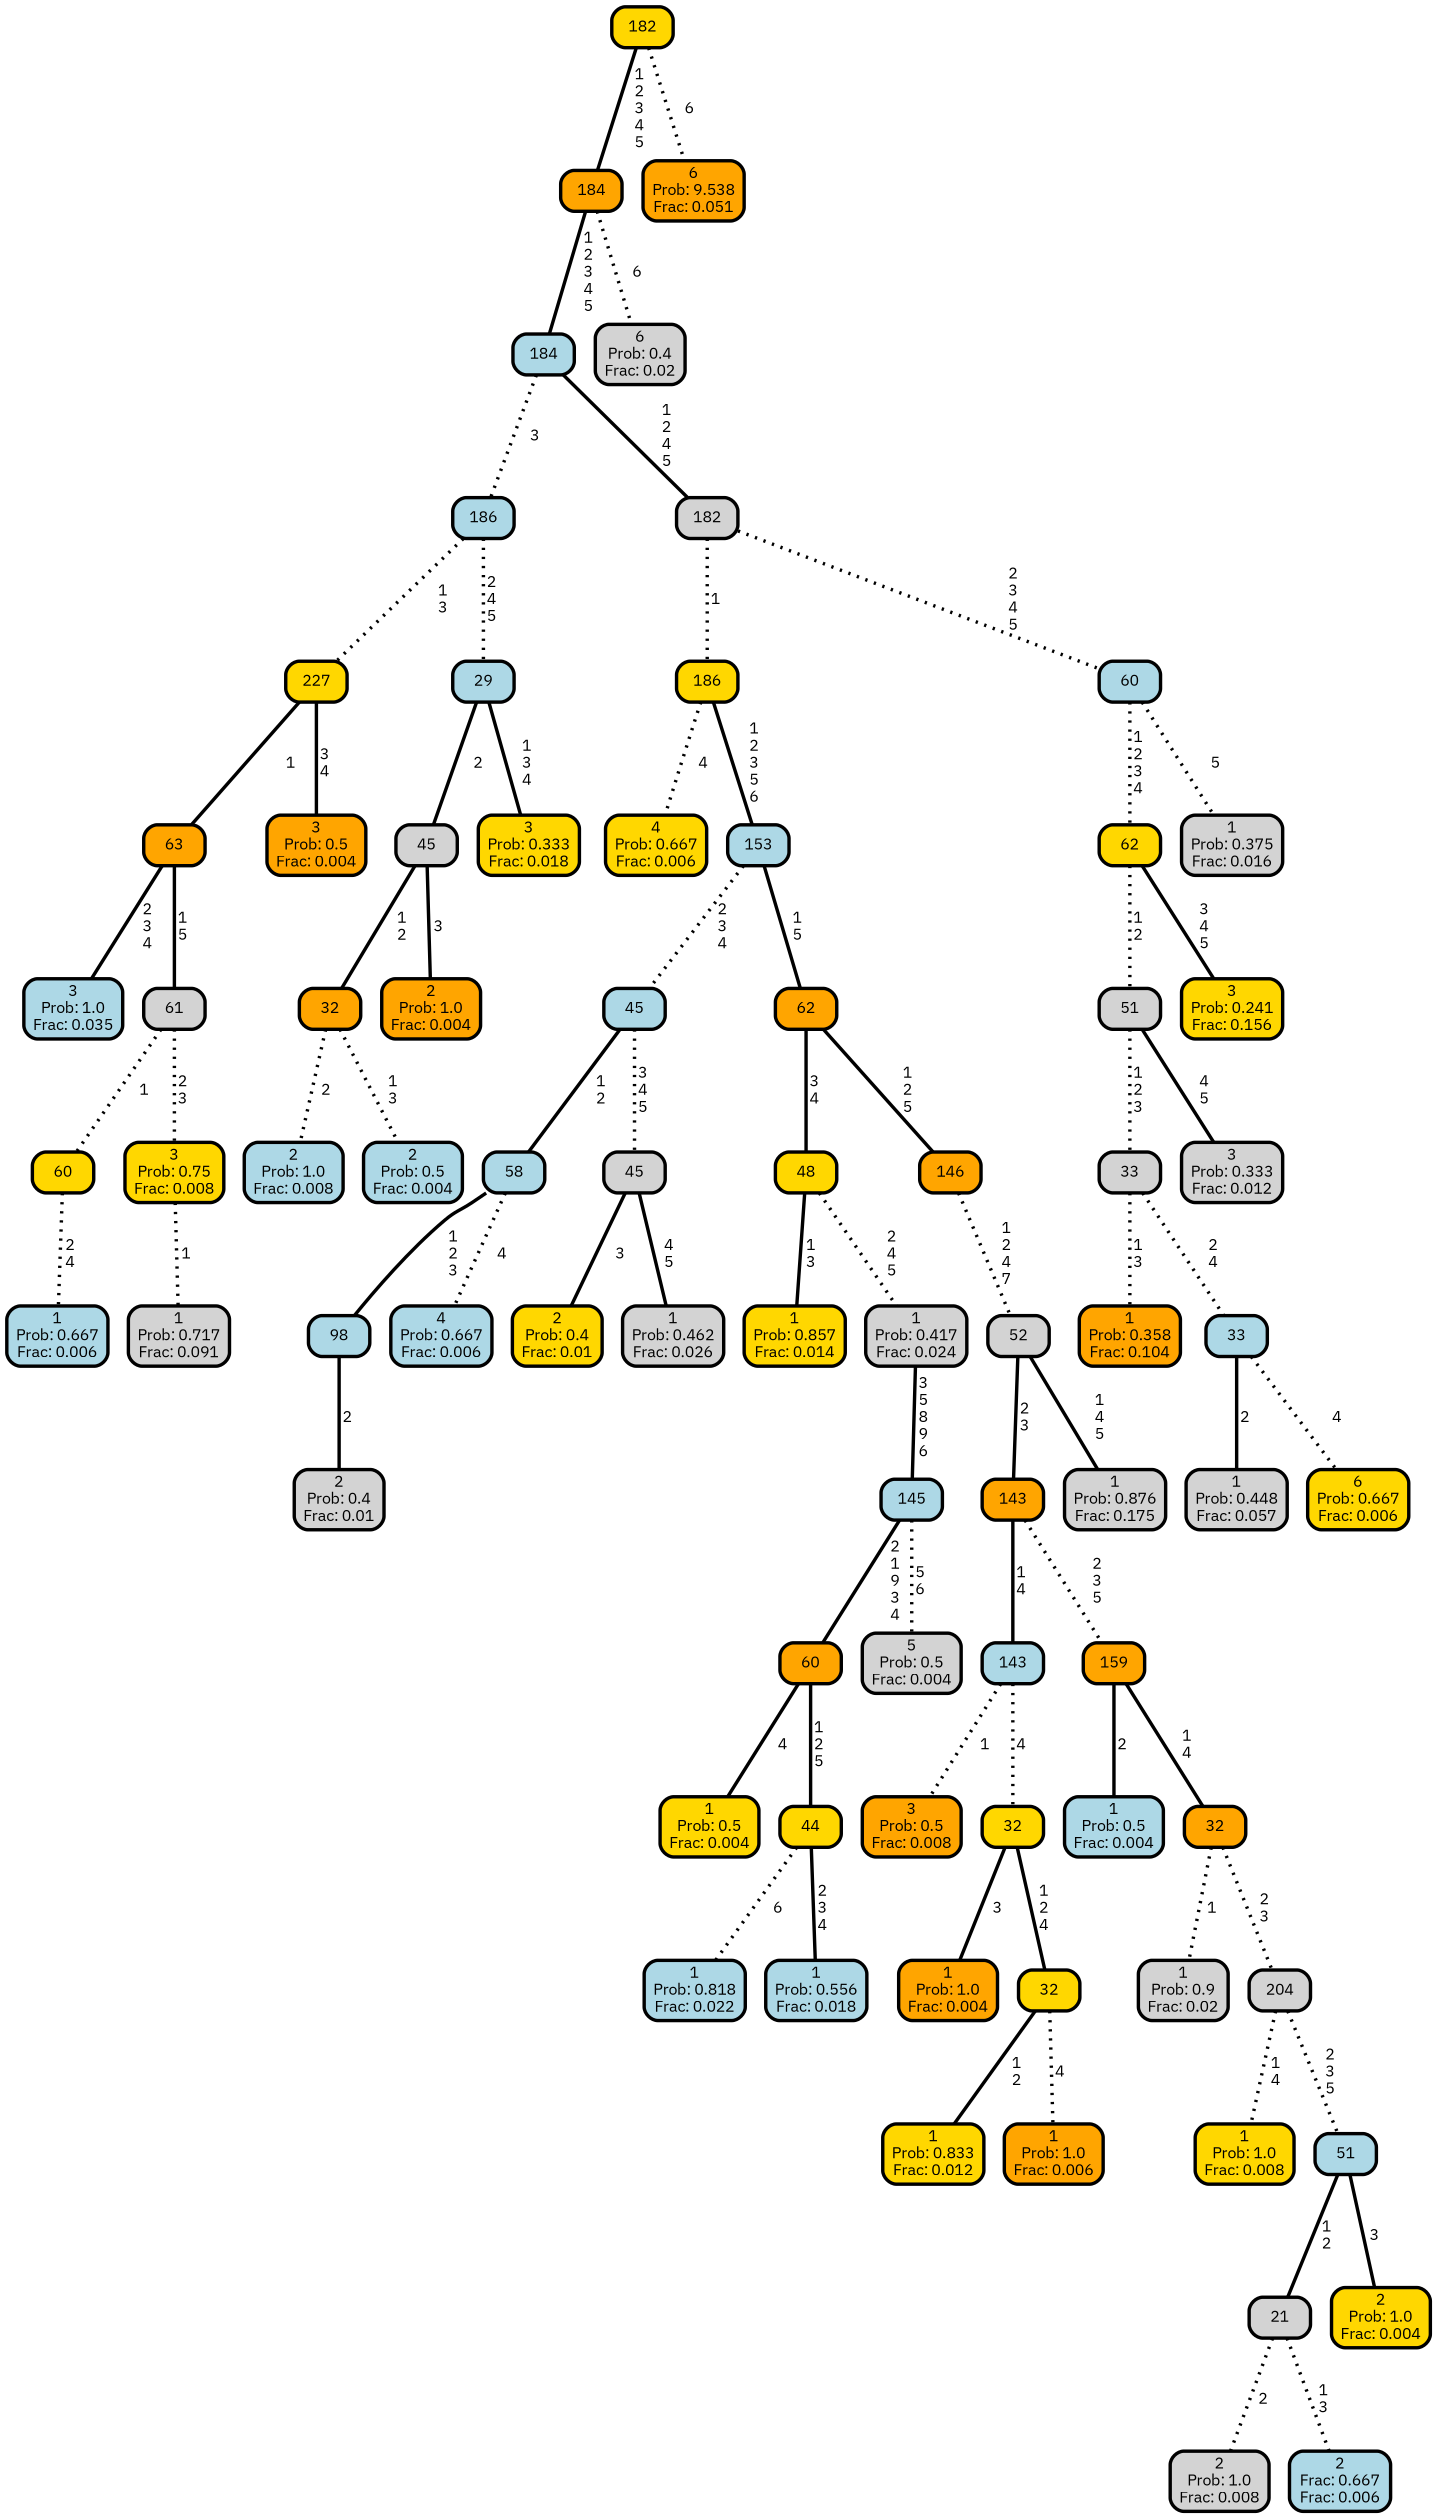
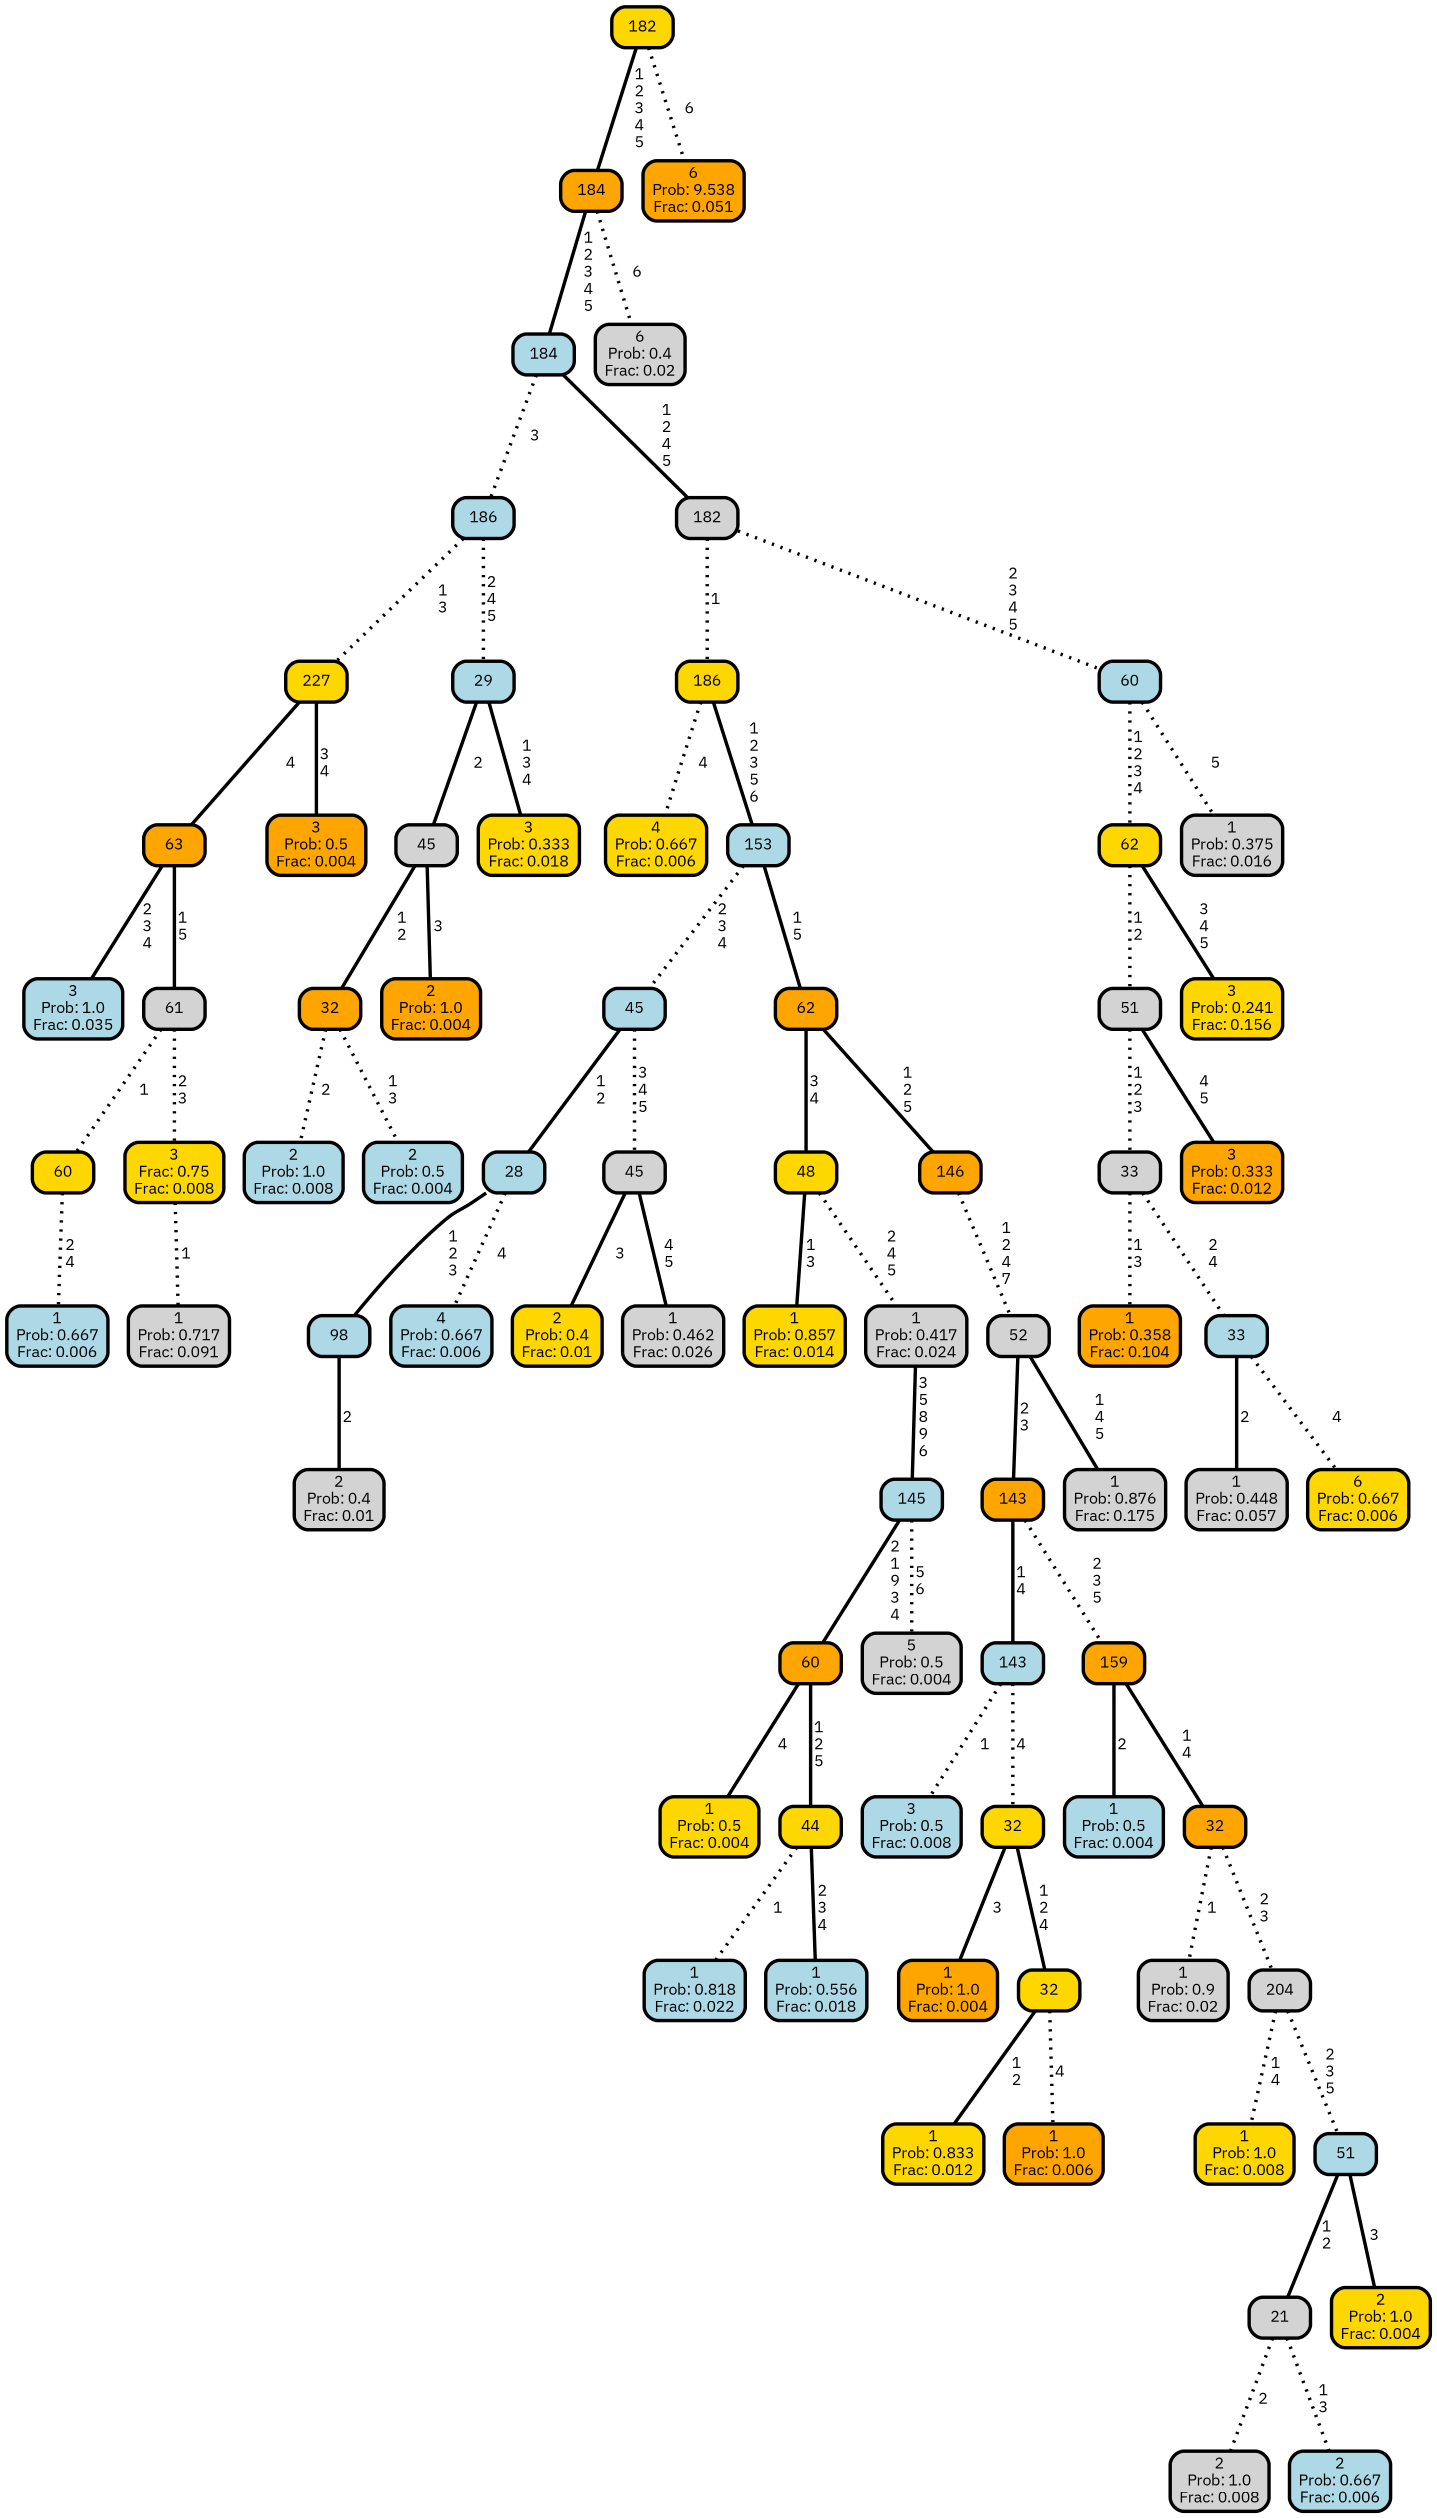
edge "227" -- "63": label " 1" -> " 4"
node "3 Prob: 0.75 Frac: 0.008": label "3 Prob: 0.75 Frac: 0.008" -> "3 Frac: 0.75 Frac: 0.008"
node "58": label "58" -> "28"
node "3 Prob: 0.333 Frac: 0.012": fillcolor lightgrey -> orange
node "3 Prob: 0.5 Frac: 0.008": fillcolor orange -> lightblue
edge "44" -- "1 Prob: 0.818 Frac: 0.022": label " 6" -> " 1"
node "2 Frac: 0.667 Frac: 0.006": label "2 Frac: 0.667 Frac: 0.006" -> "2 Prob: 0.667 Frac: 0.006"
